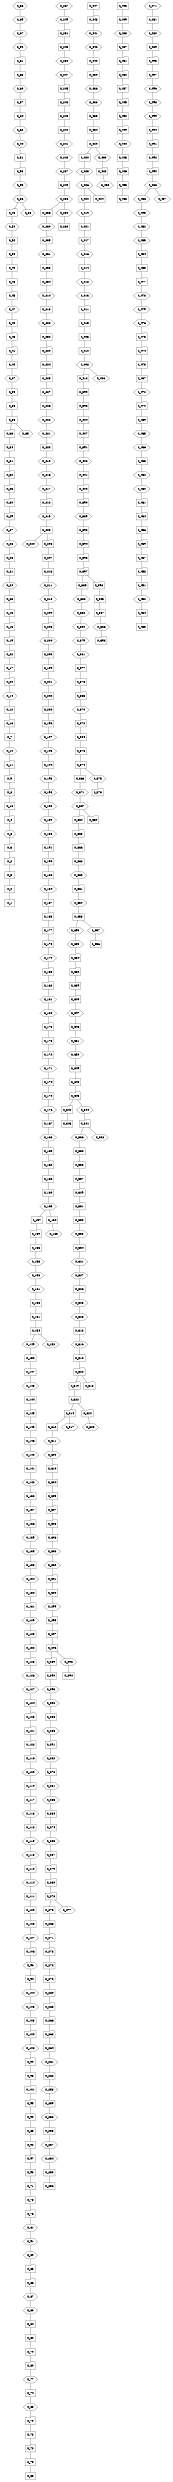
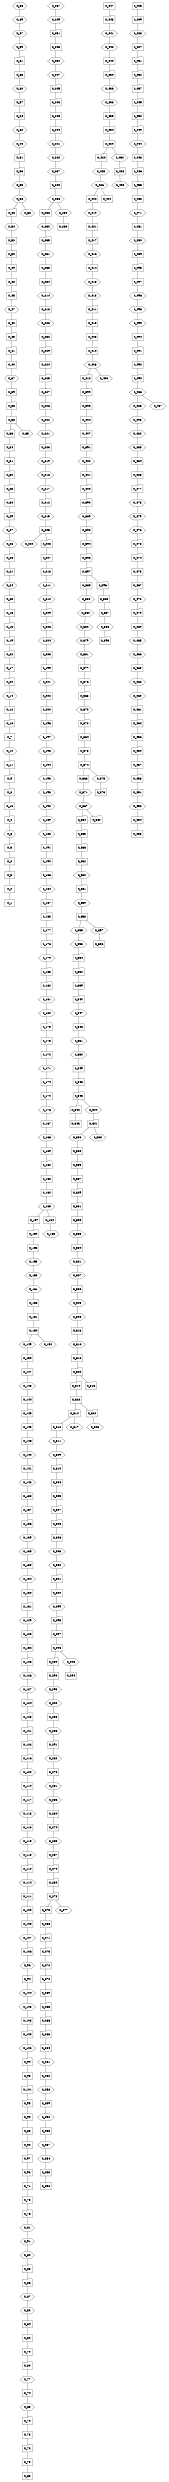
edge "n_468" -- "n_471": added
